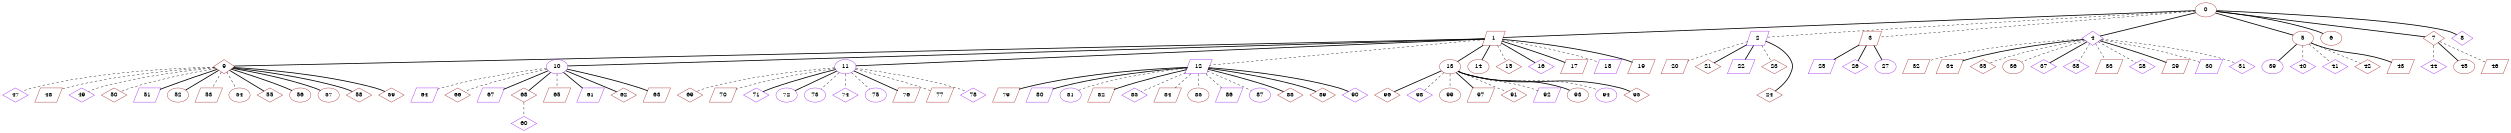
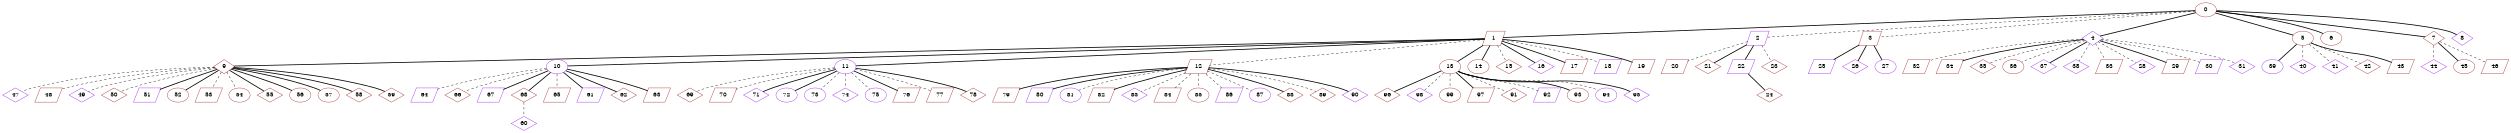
edge "2" -- "24": now "22" -- "24"
node "12": color purple -> brown
edge "11" -- "78": style dashed -> bold
edge "12" -- "89": style bold -> dashed
node "78": color purple -> brown
node "95": color brown -> purple
